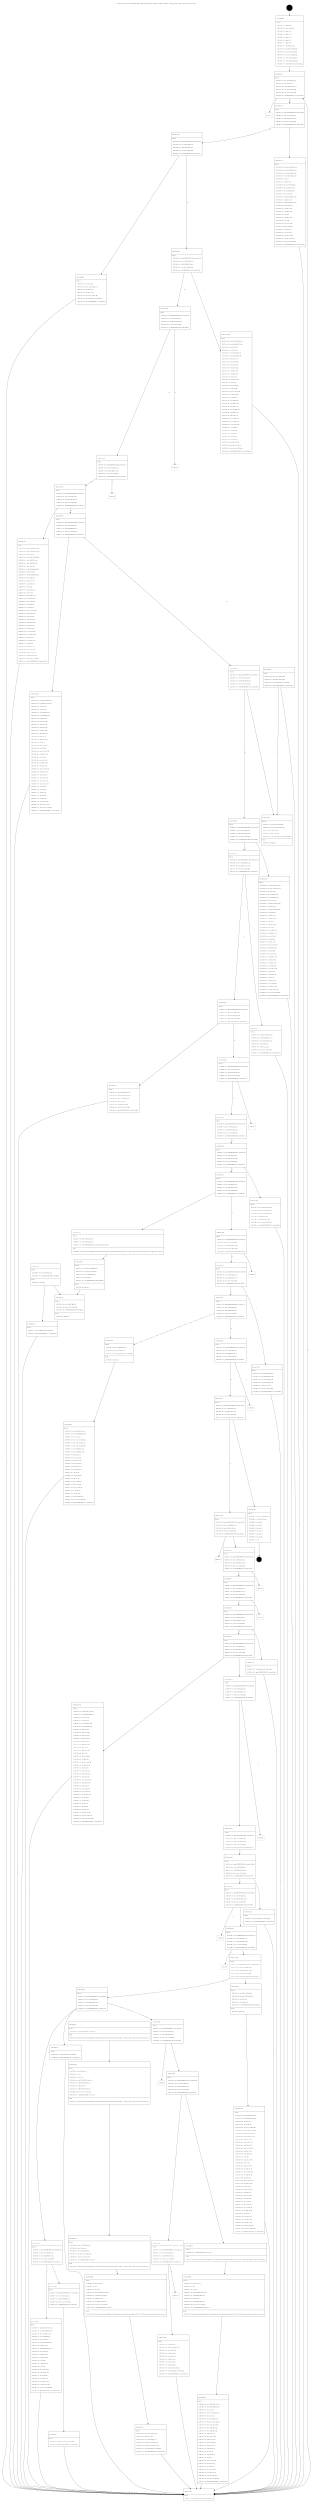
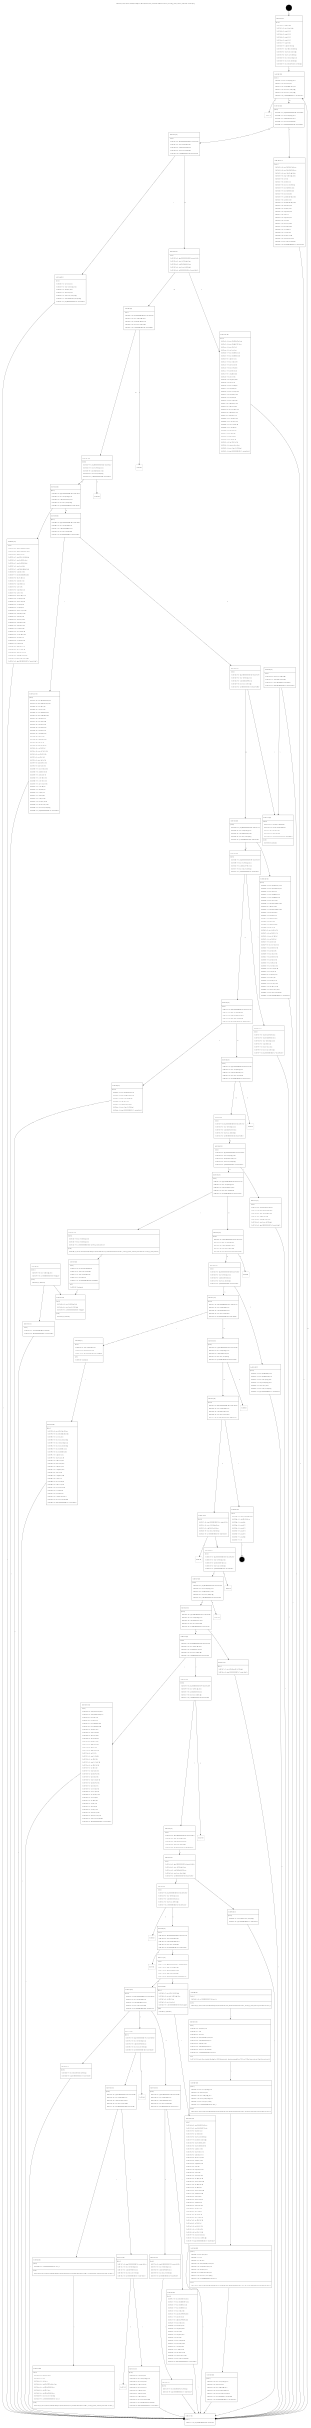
node "0x401be8 [103]": removed
